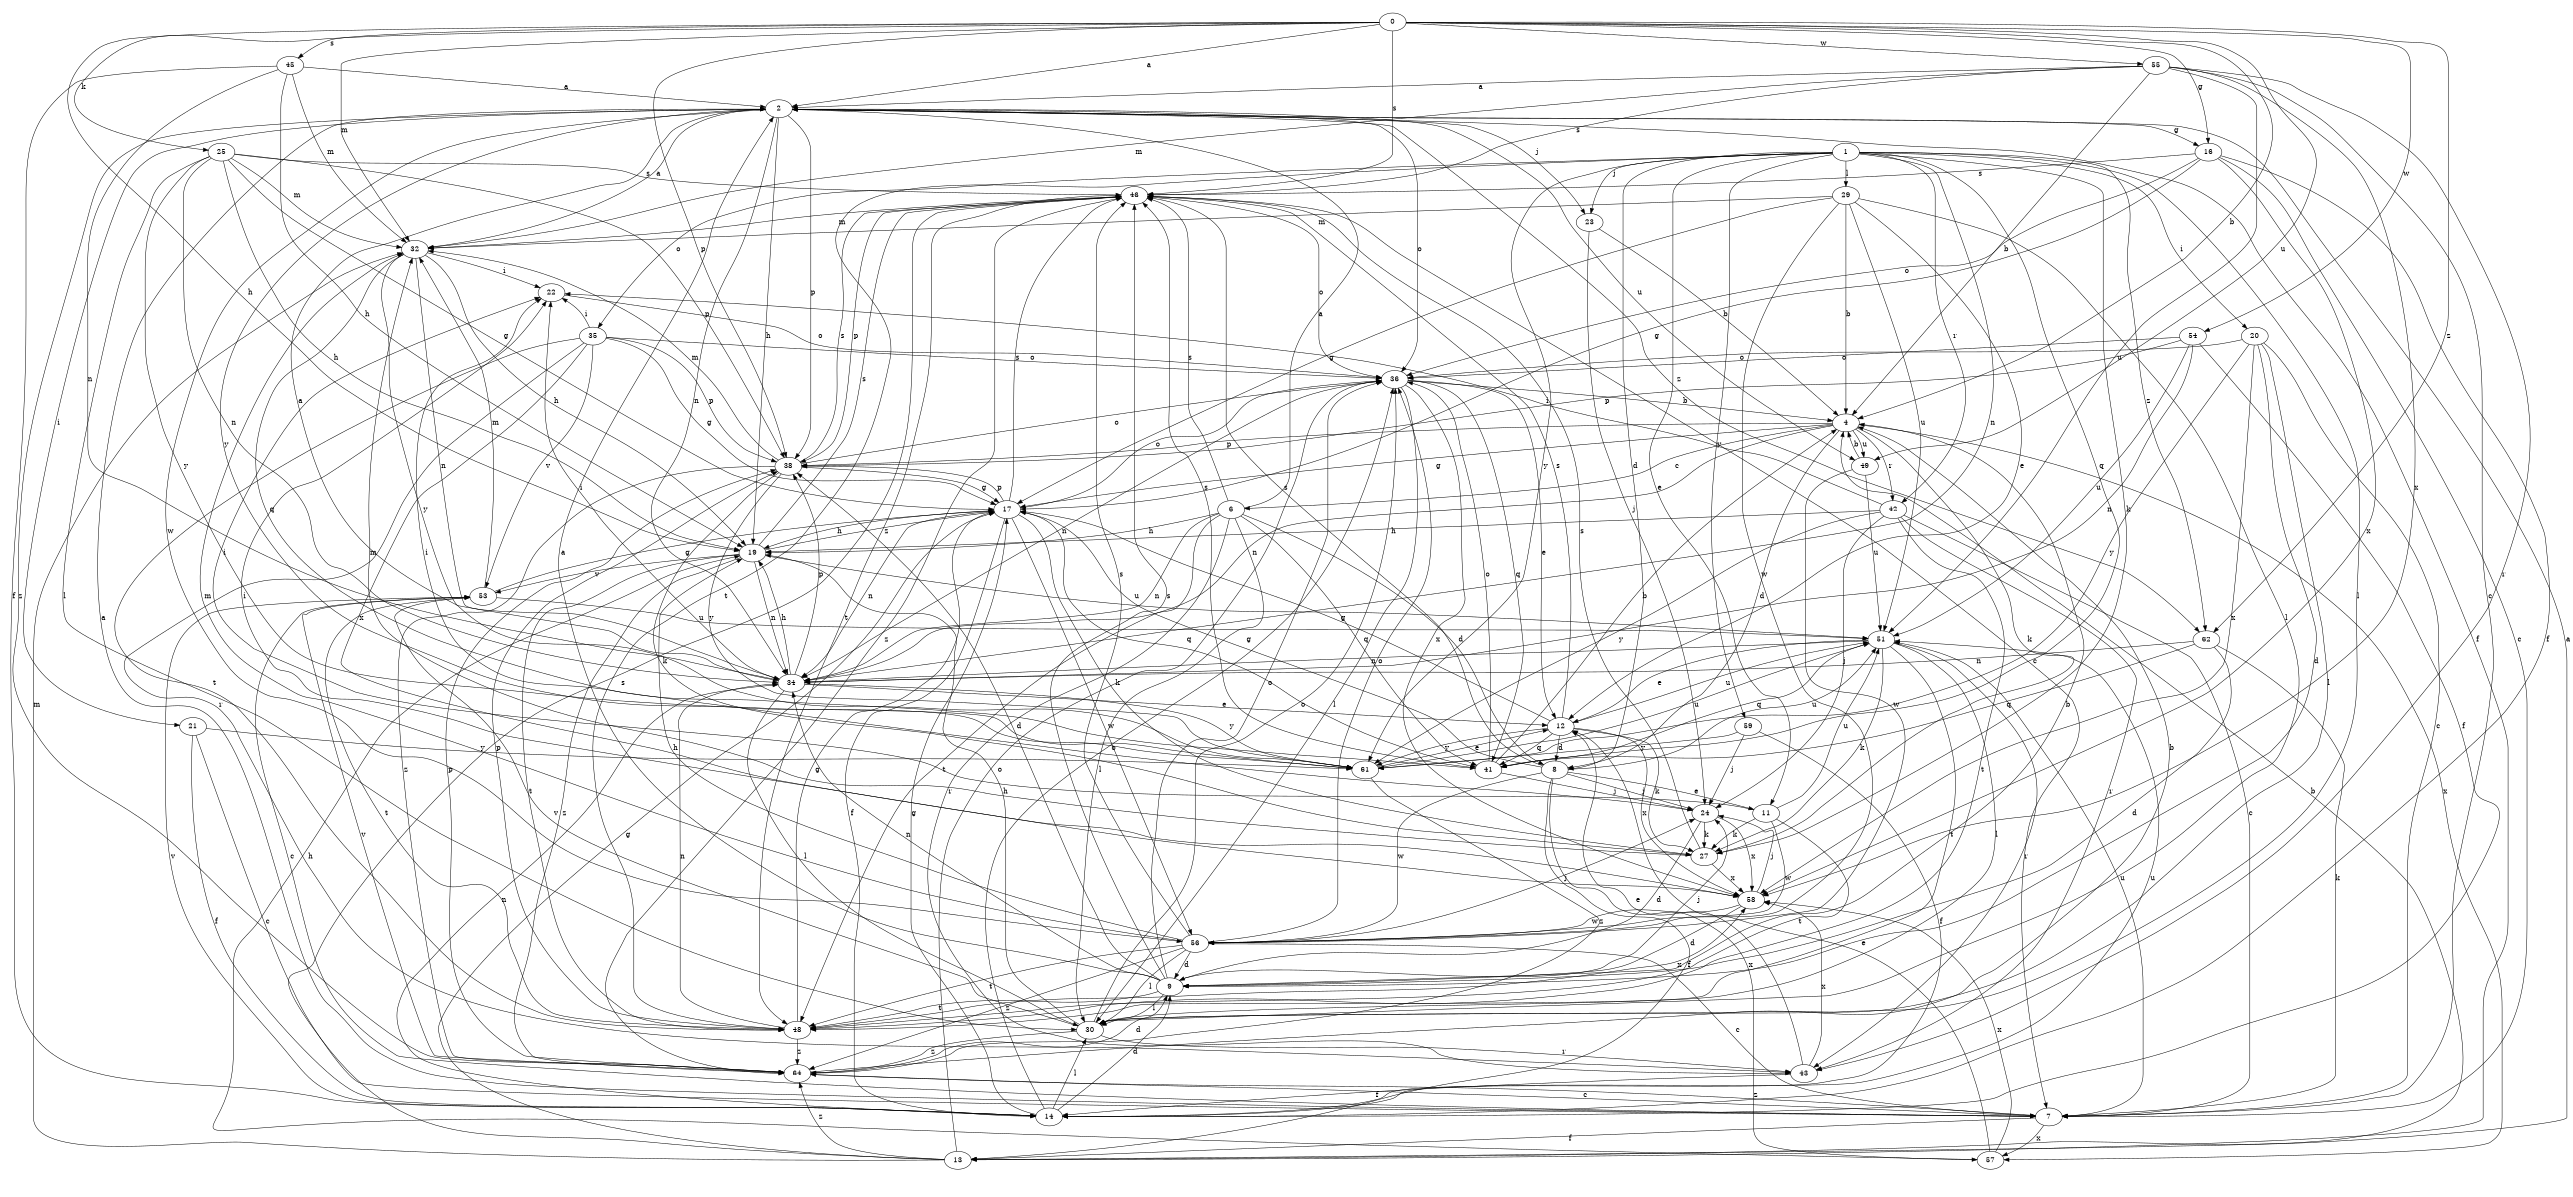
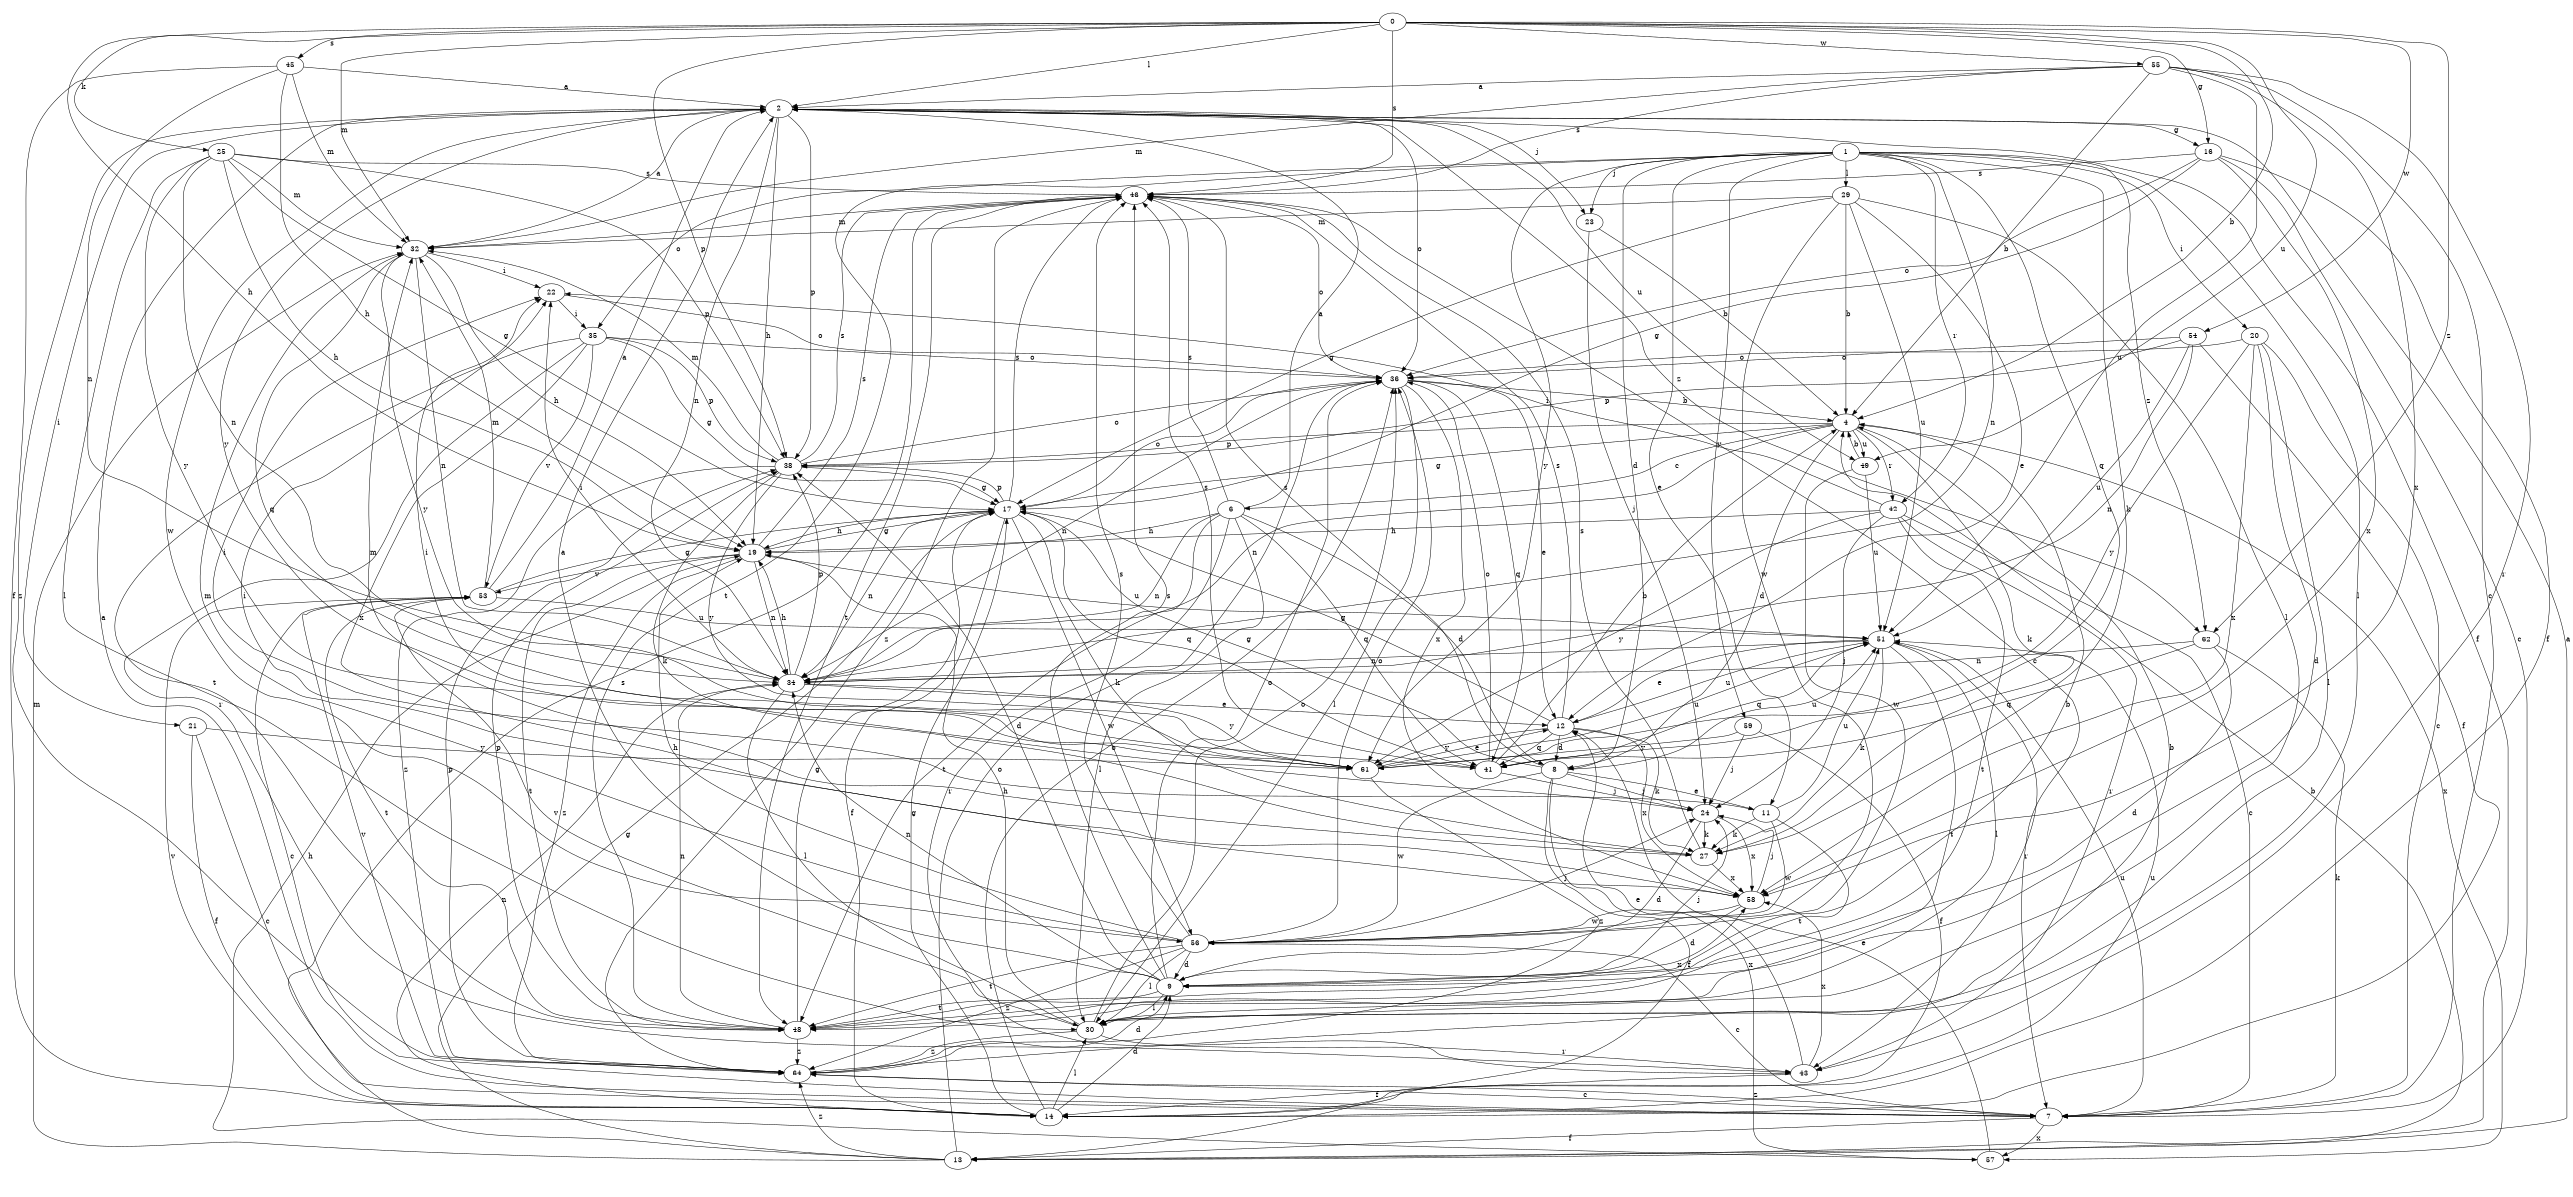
edge "0" -> "2": label "a" -> "l"
edge "46" -> "38": removed, label "p"
edge "35" -> "22": reversed
edge "34" -> "2": now "53" -> "2"
edge "19" -> "17": label "z" -> "g"
edge "57" -> "58": removed, label "x"
